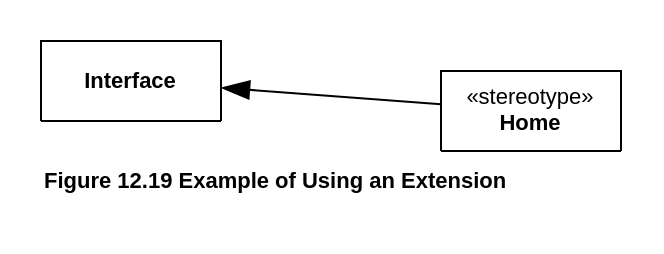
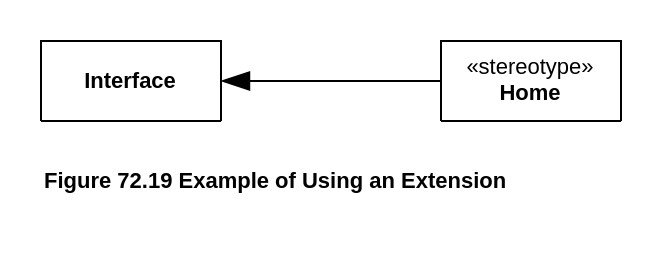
node "«stereotype» Home": moved (531, 111) -> (531, 81)
node "Figure 12.19 Example of Using an Extension": label "Figure 12.19 Example of Using an Extension" -> "Figure 72.19 Example of Using an Extension"
